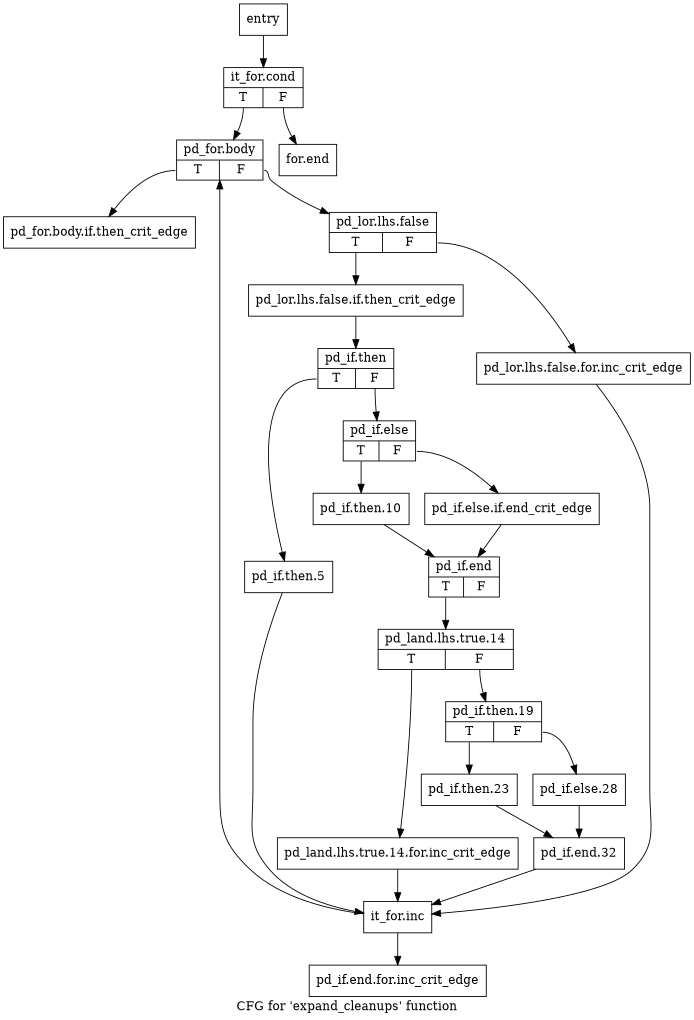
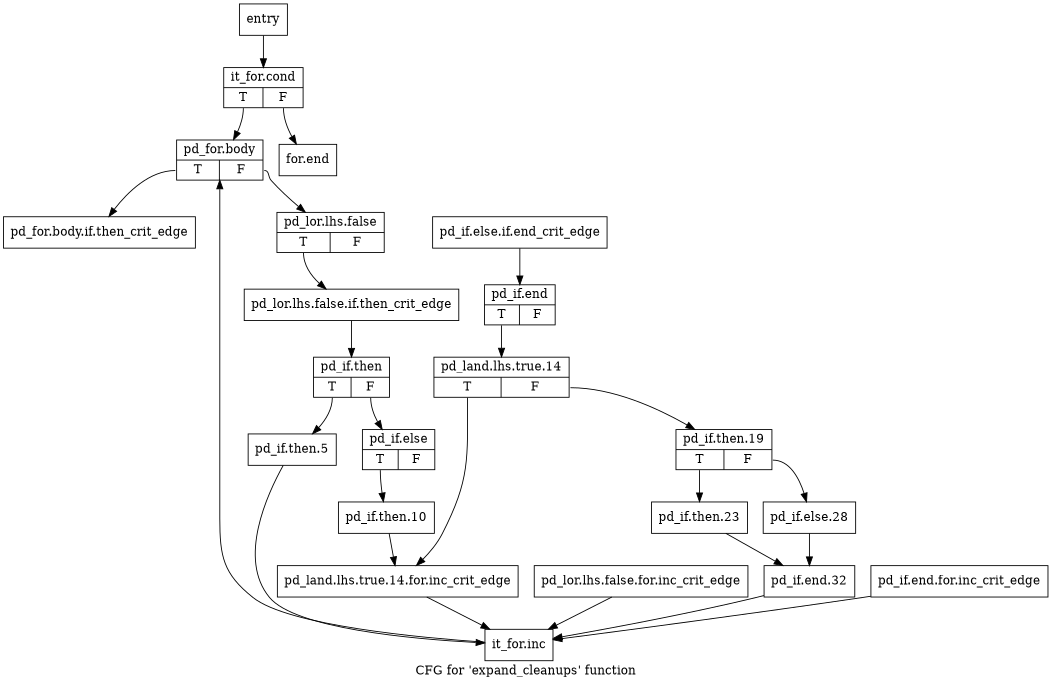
edge "pd_lor.lhs.false" -> "pd_lor.lhs.false.for.inc_crit_edge": removed
edge "pd_if.else" -> "pd_if.else.if.end_crit_edge": removed
edge "pd_if.then.10" -> "pd_if.end": now "pd_if.then.10" -> "pd_land.lhs.true.14.for.inc_crit_edge"
edge "it_for.inc" -> "pd_if.end.for.inc_crit_edge": reversed
